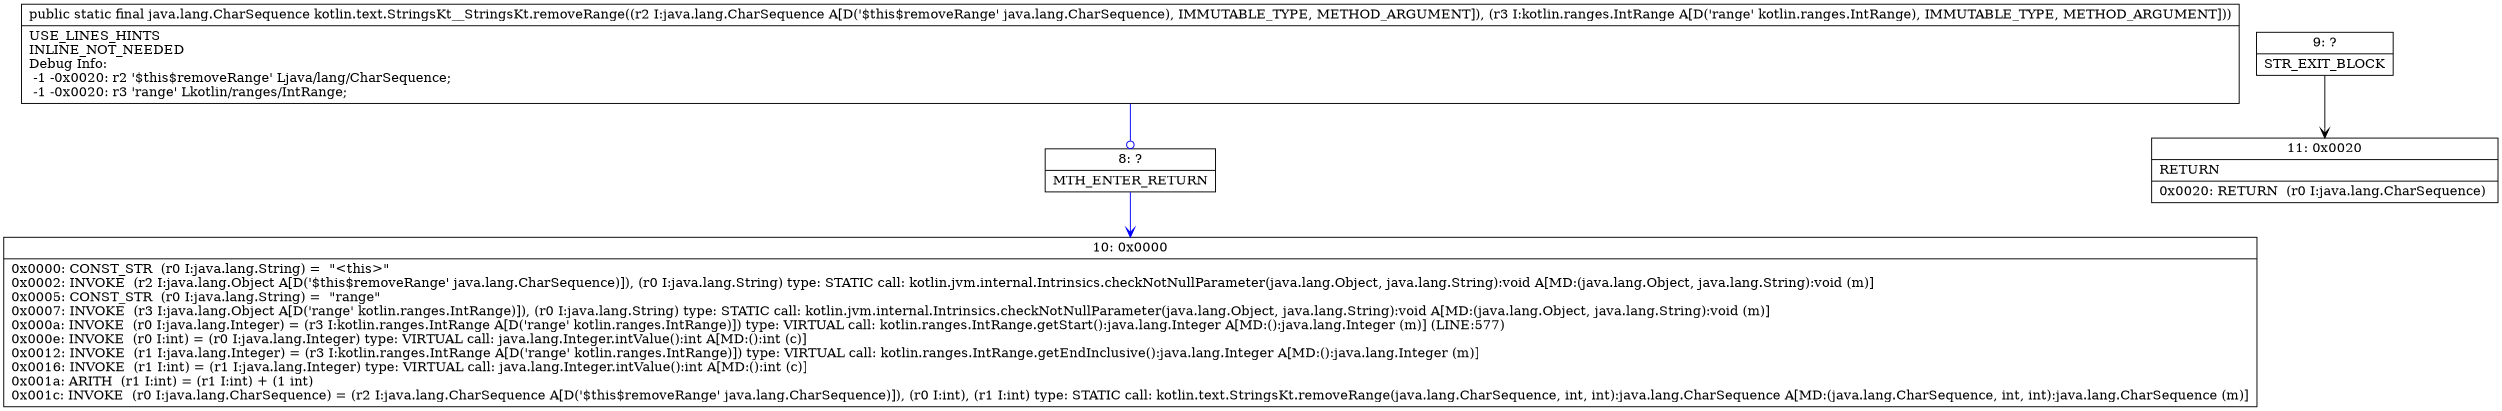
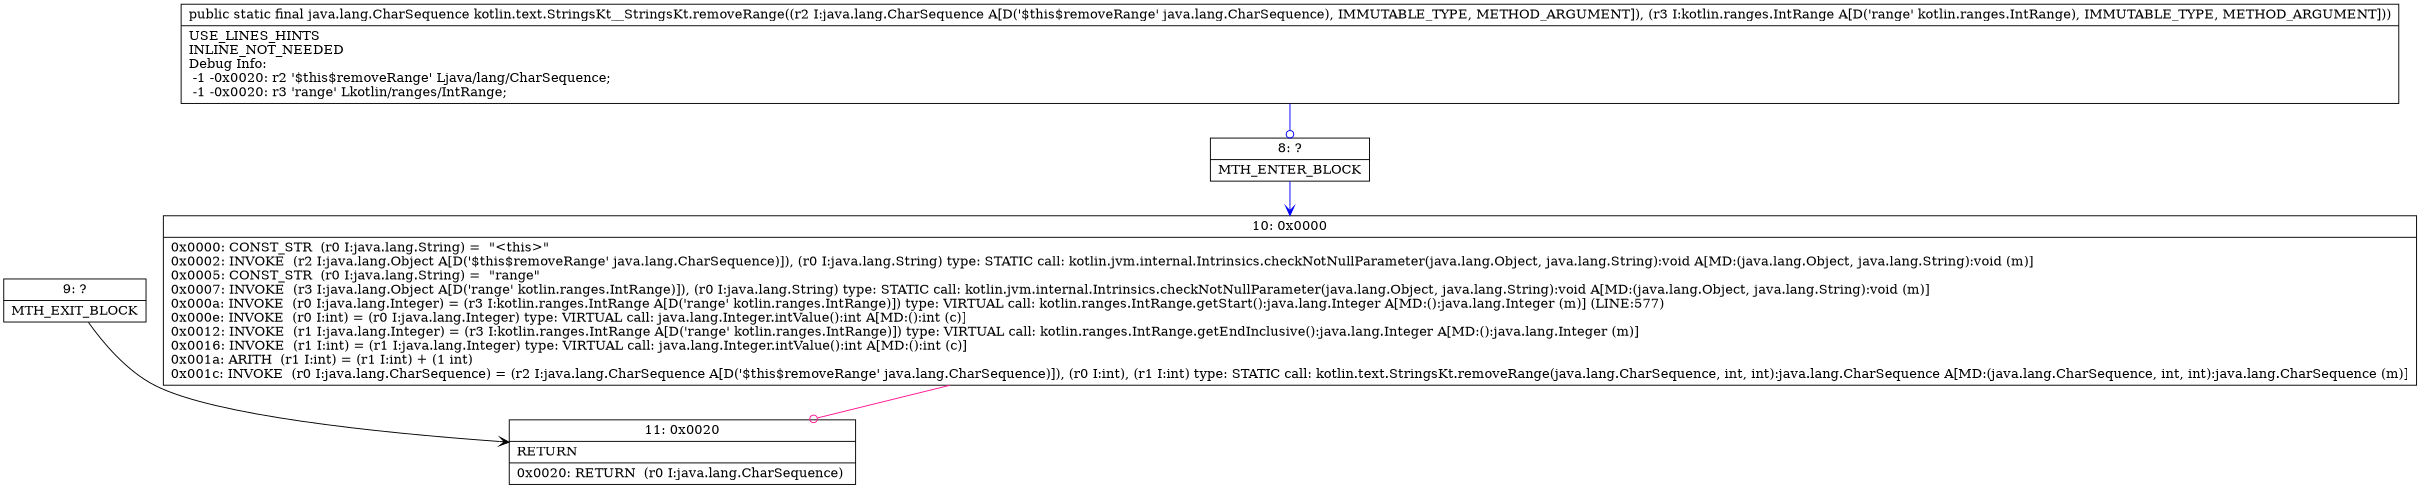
node "9: ?": text "STR_EXIT_BLOCK" -> "MTH_EXIT_BLOCK"
node "8: ?": text "MTH_ENTER_RETURN" -> "MTH_ENTER_BLOCK"
edge "10: 0x0000" -> "11: 0x0020": added
